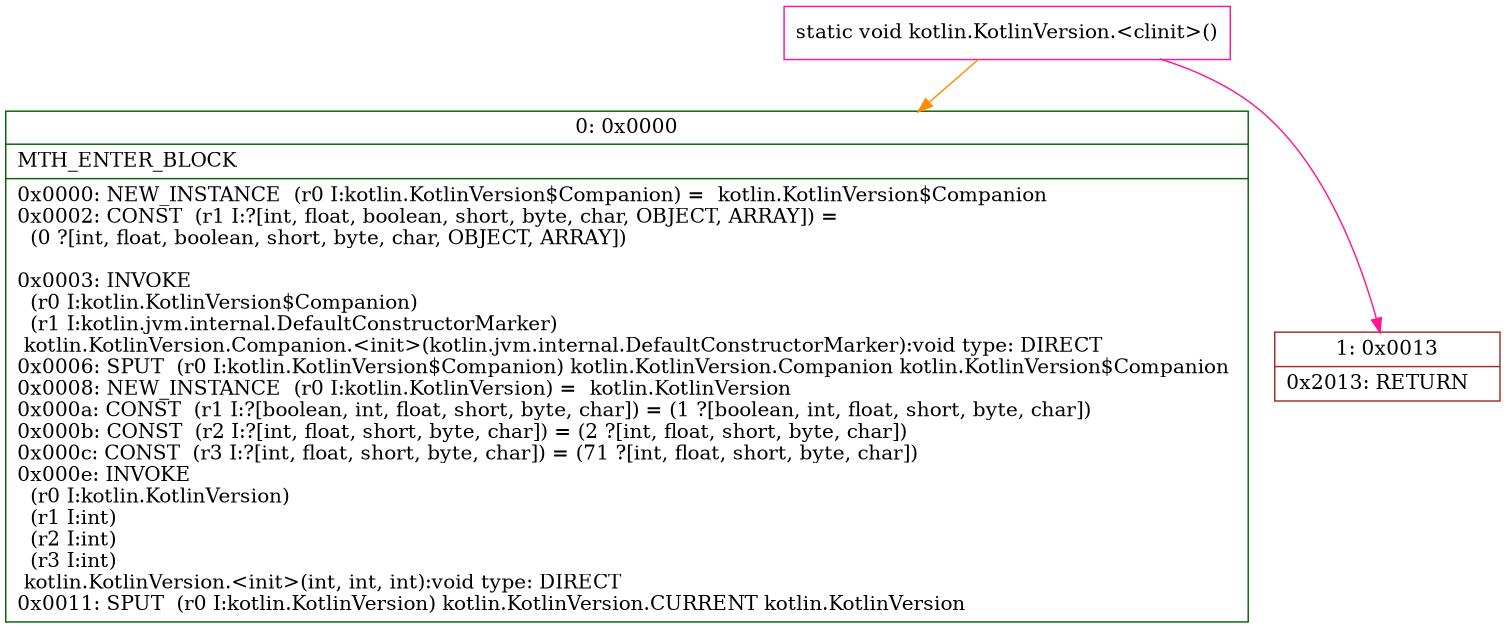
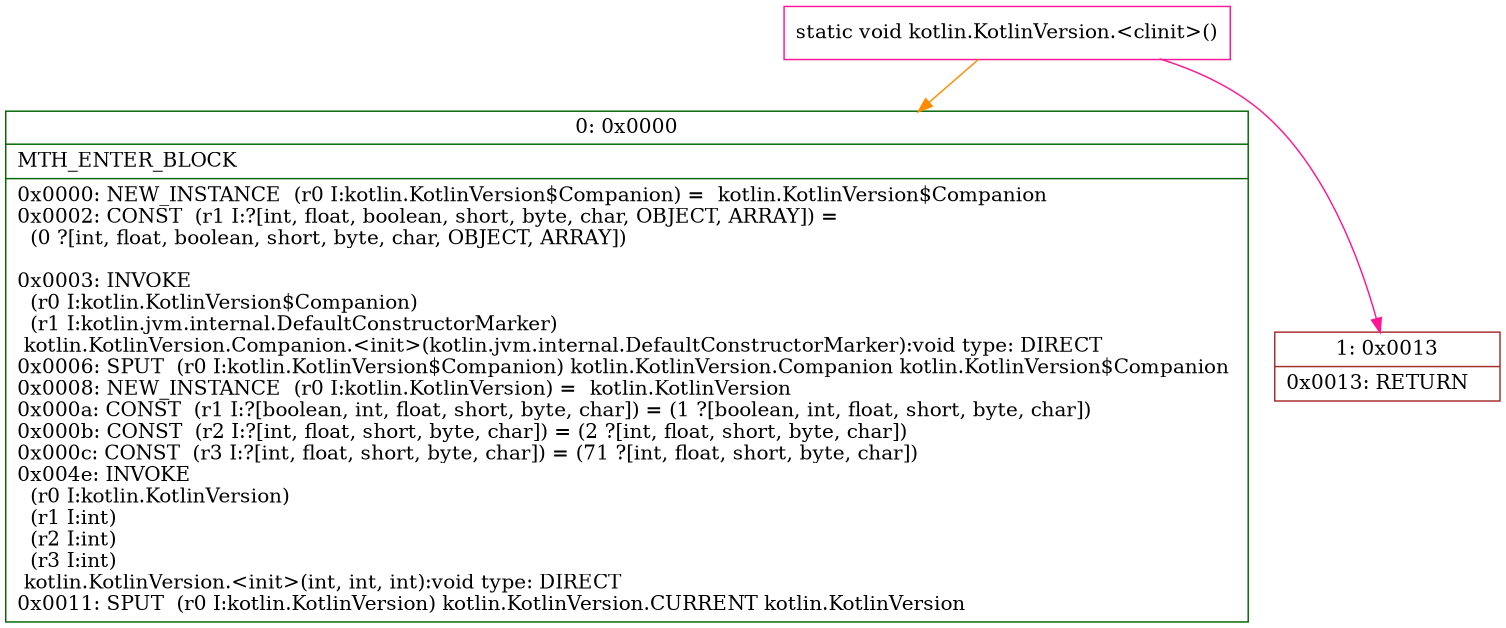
node "1: 0x0013": text "0x2013: RETURN" -> "0x0013: RETURN"
node "0: 0x0000": text "0x000e: INVOKE" -> "0x004e: INVOKE"
